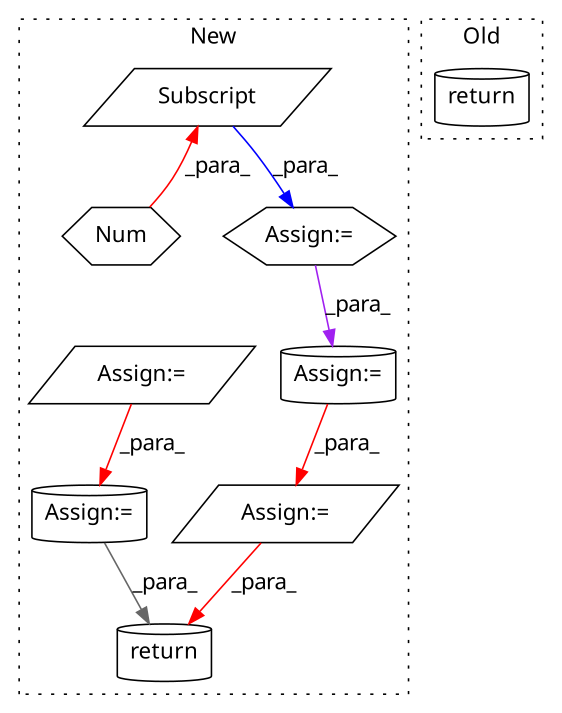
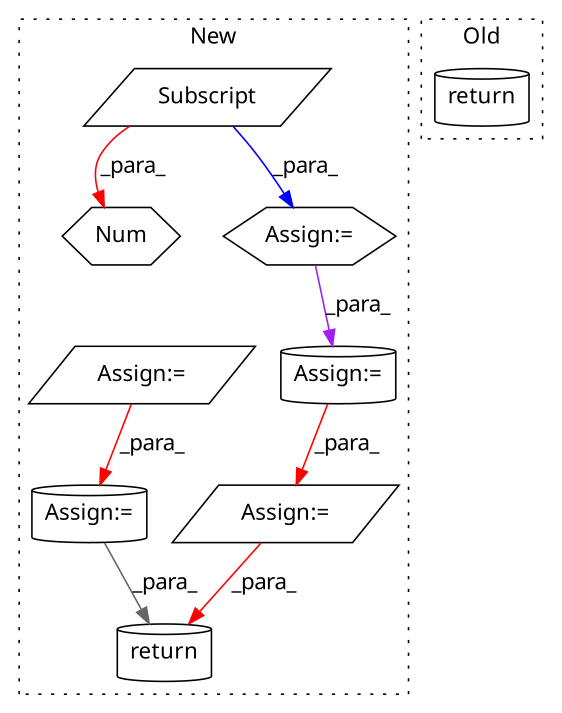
edge "Num" -> "Subscript": reversed
